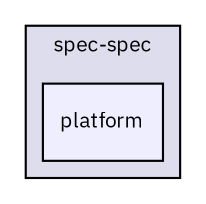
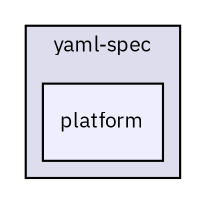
cluster "spec-spec": label "spec-spec" -> "yaml-spec"
